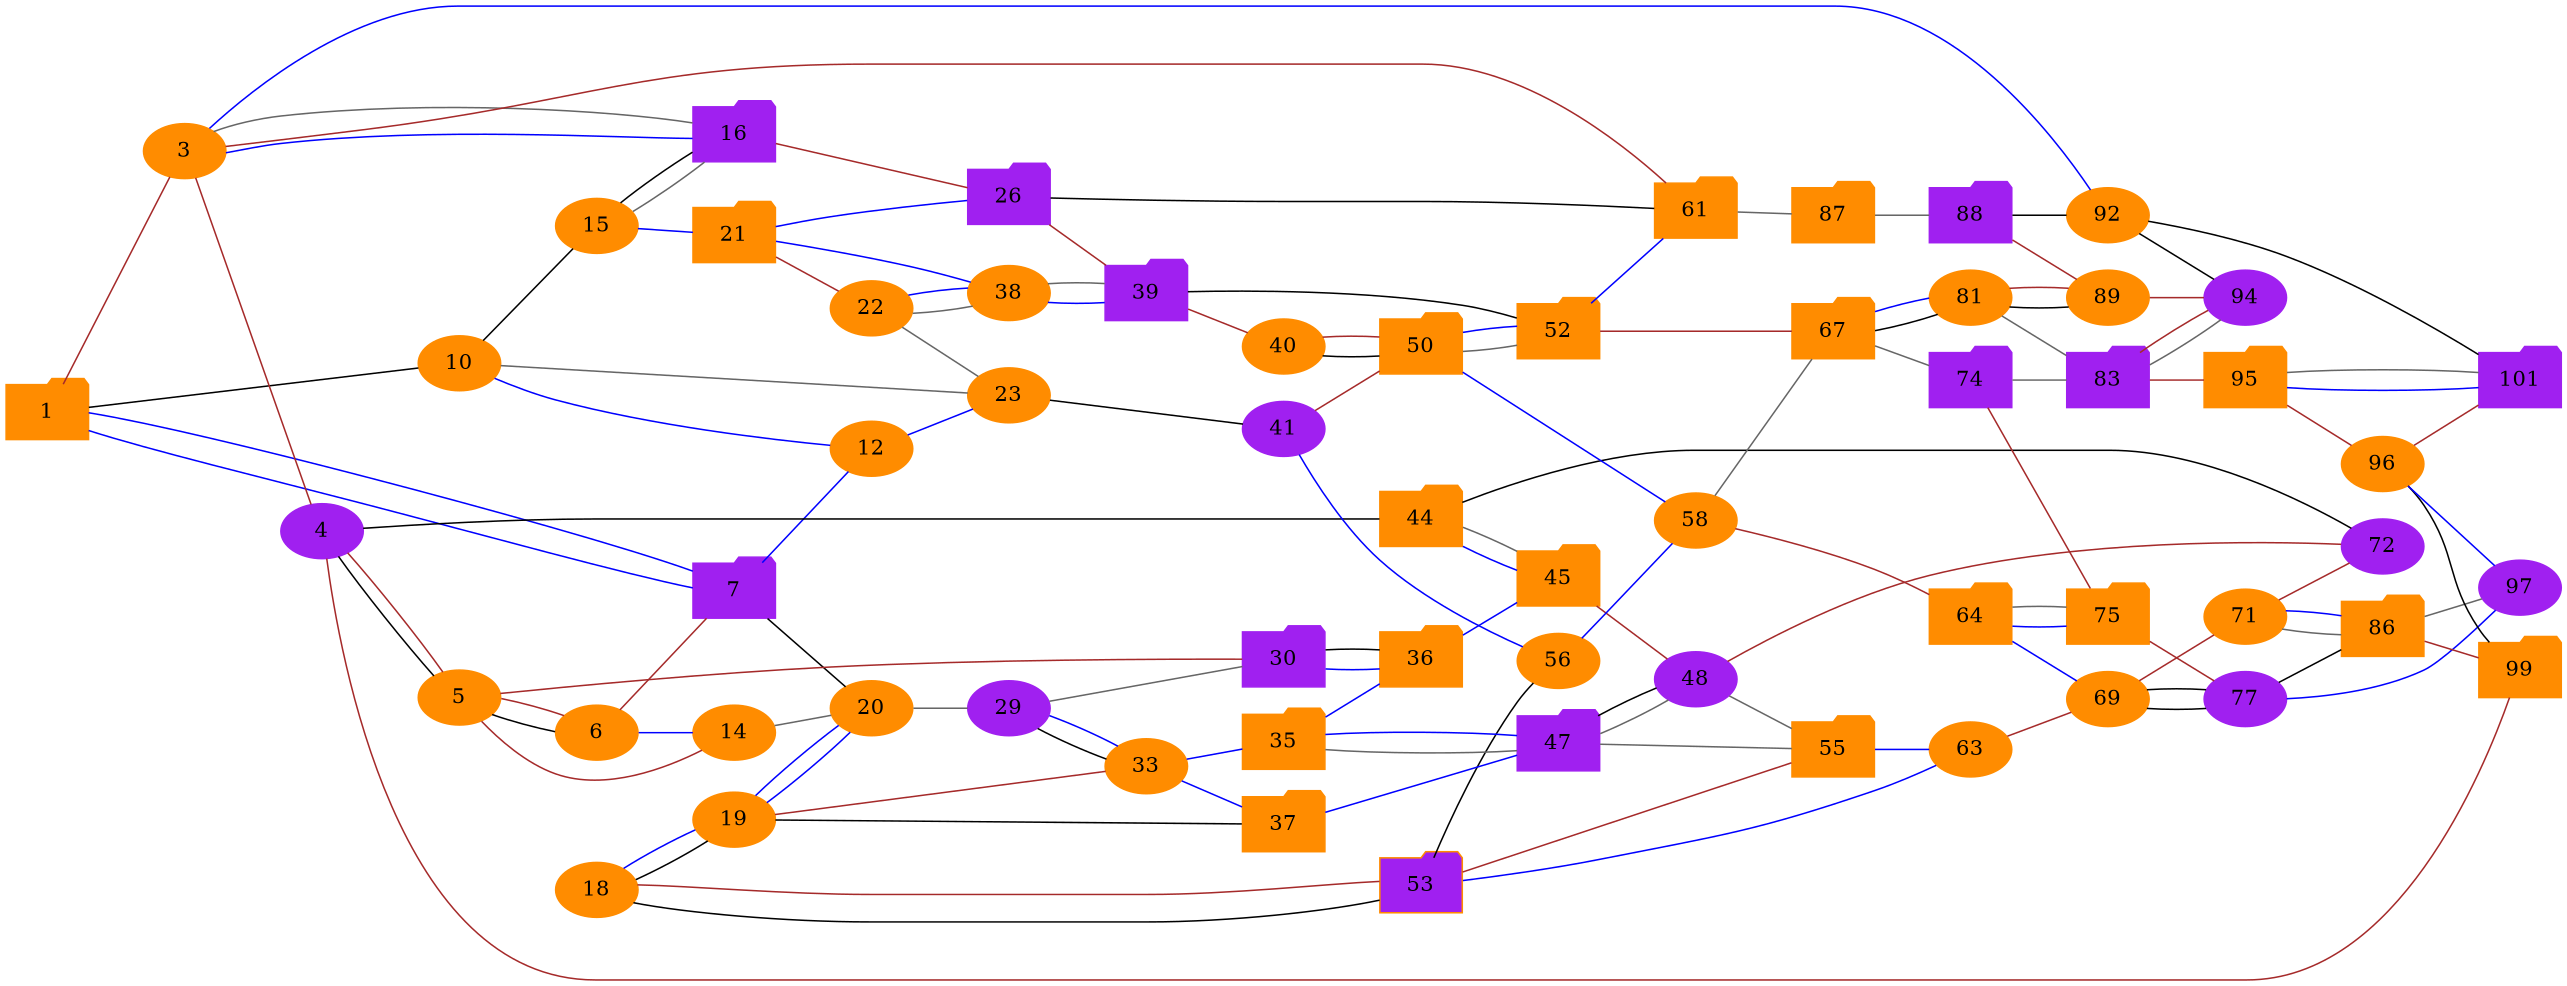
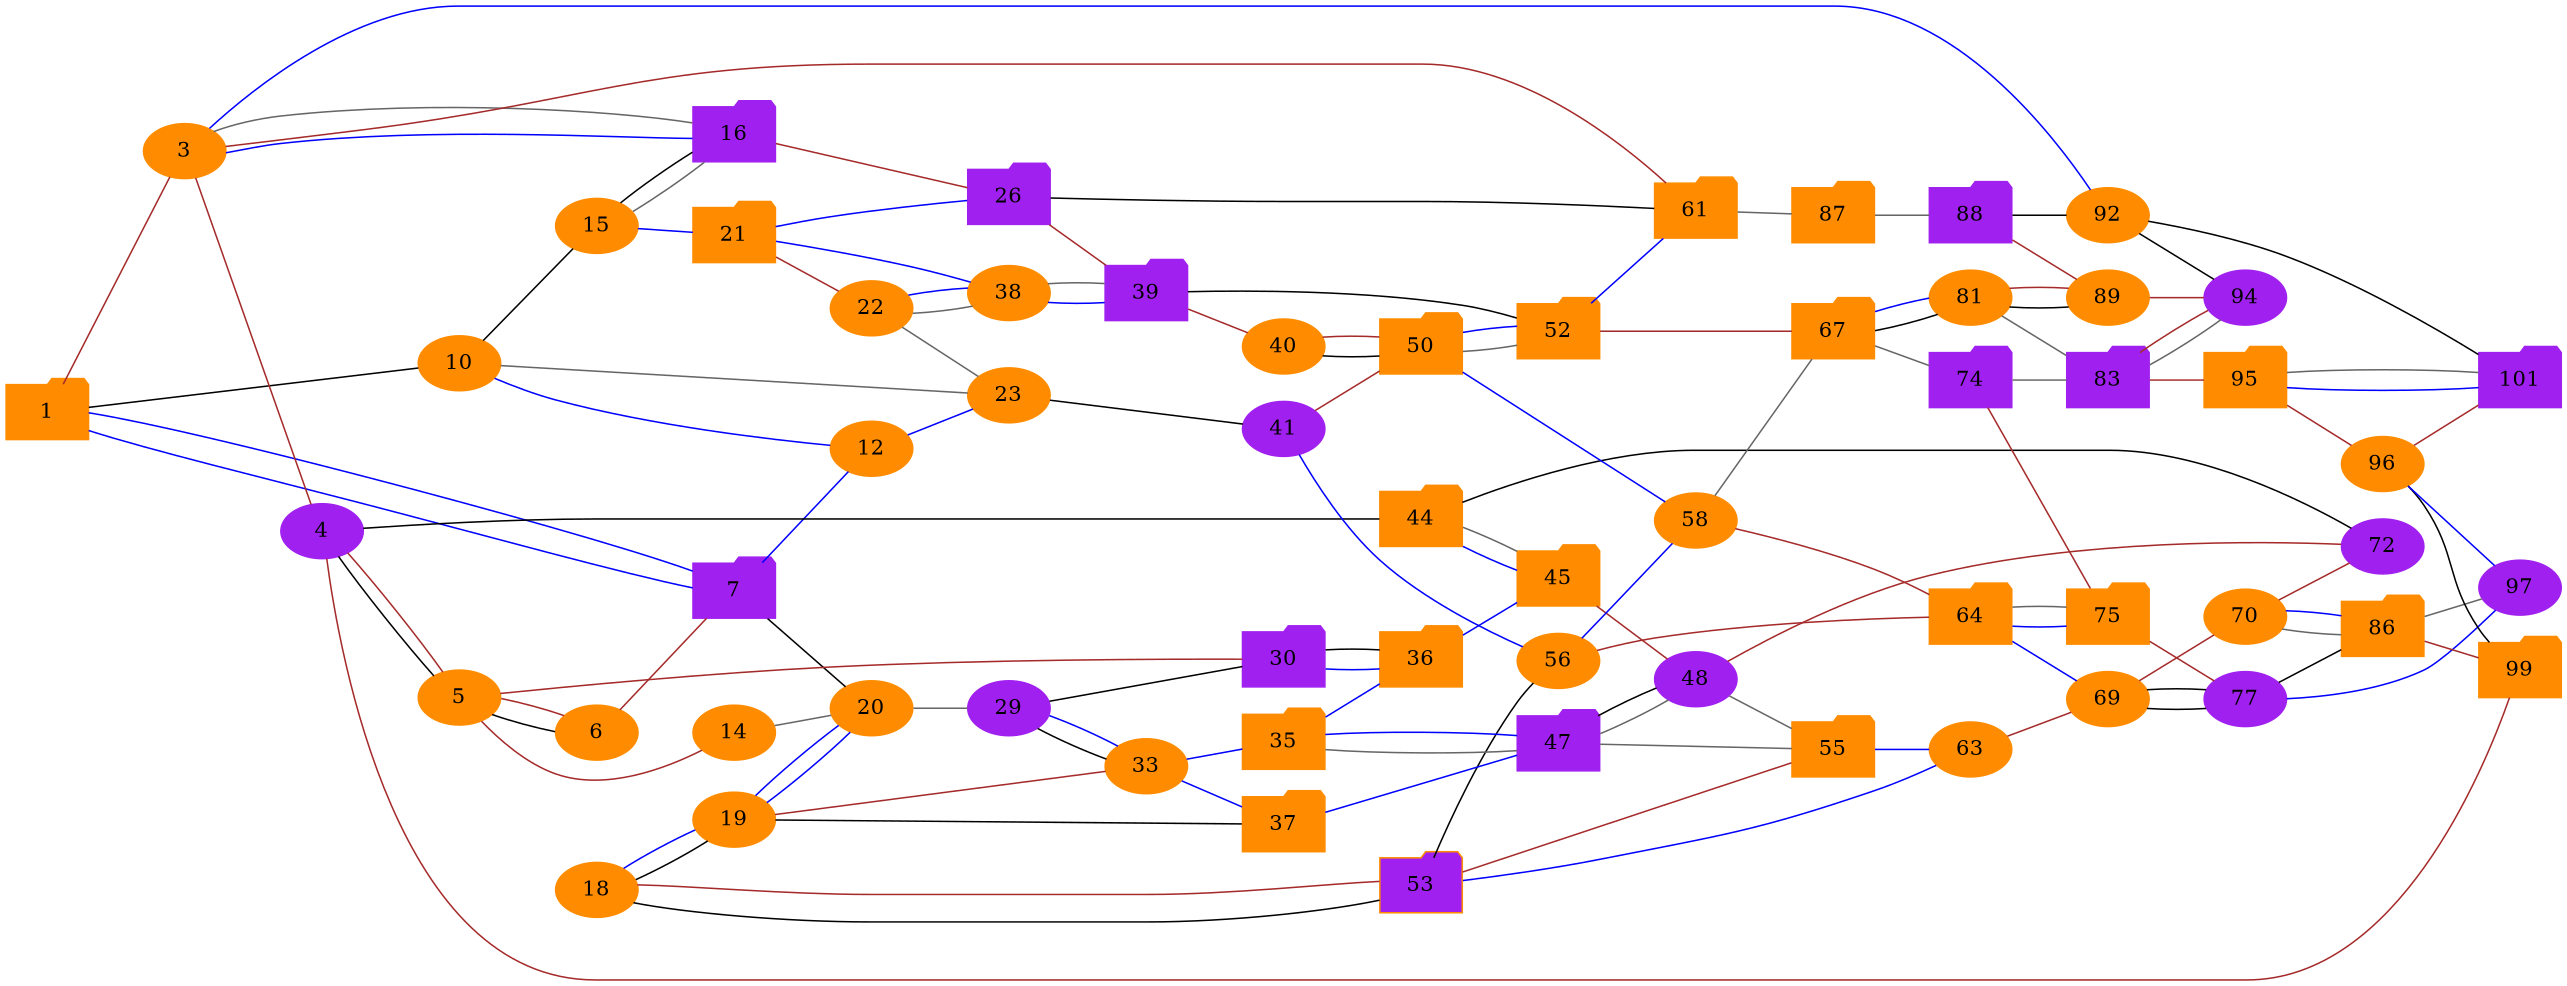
node "71": label "71" -> "70"
edge "64" -- "56": added
edge "30" -- "29": color gray40 -> black
edge "6" -- "14": removed
